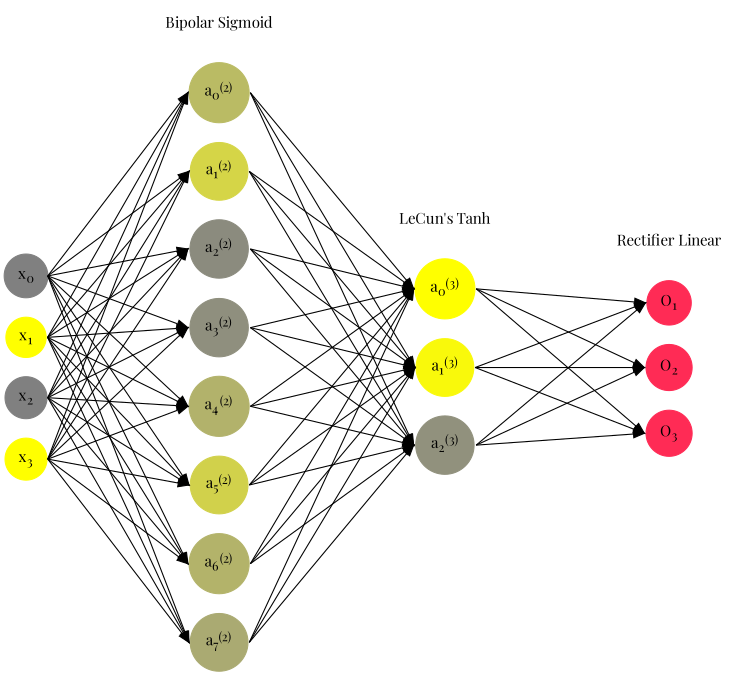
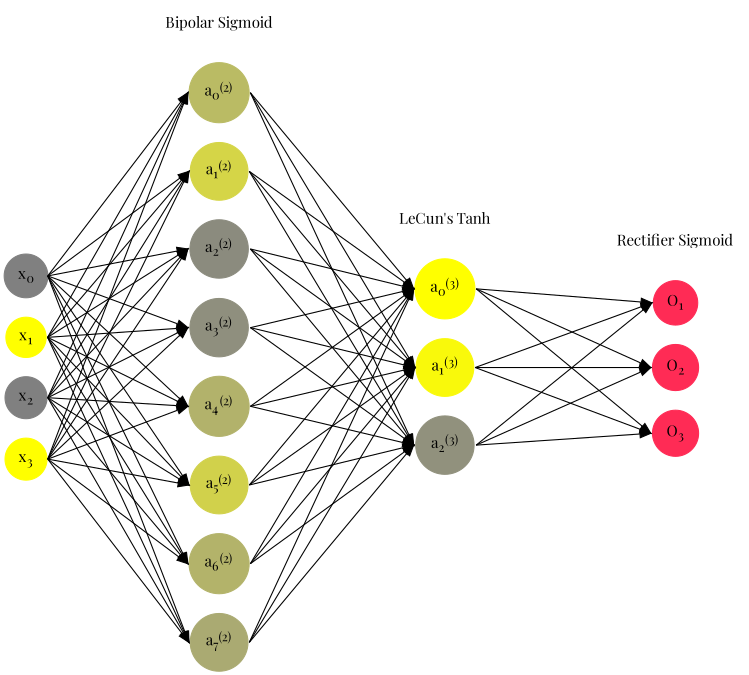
node "Rectifier Linear": label "Rectifier Linear" -> "Rectifier Sigmoid"
